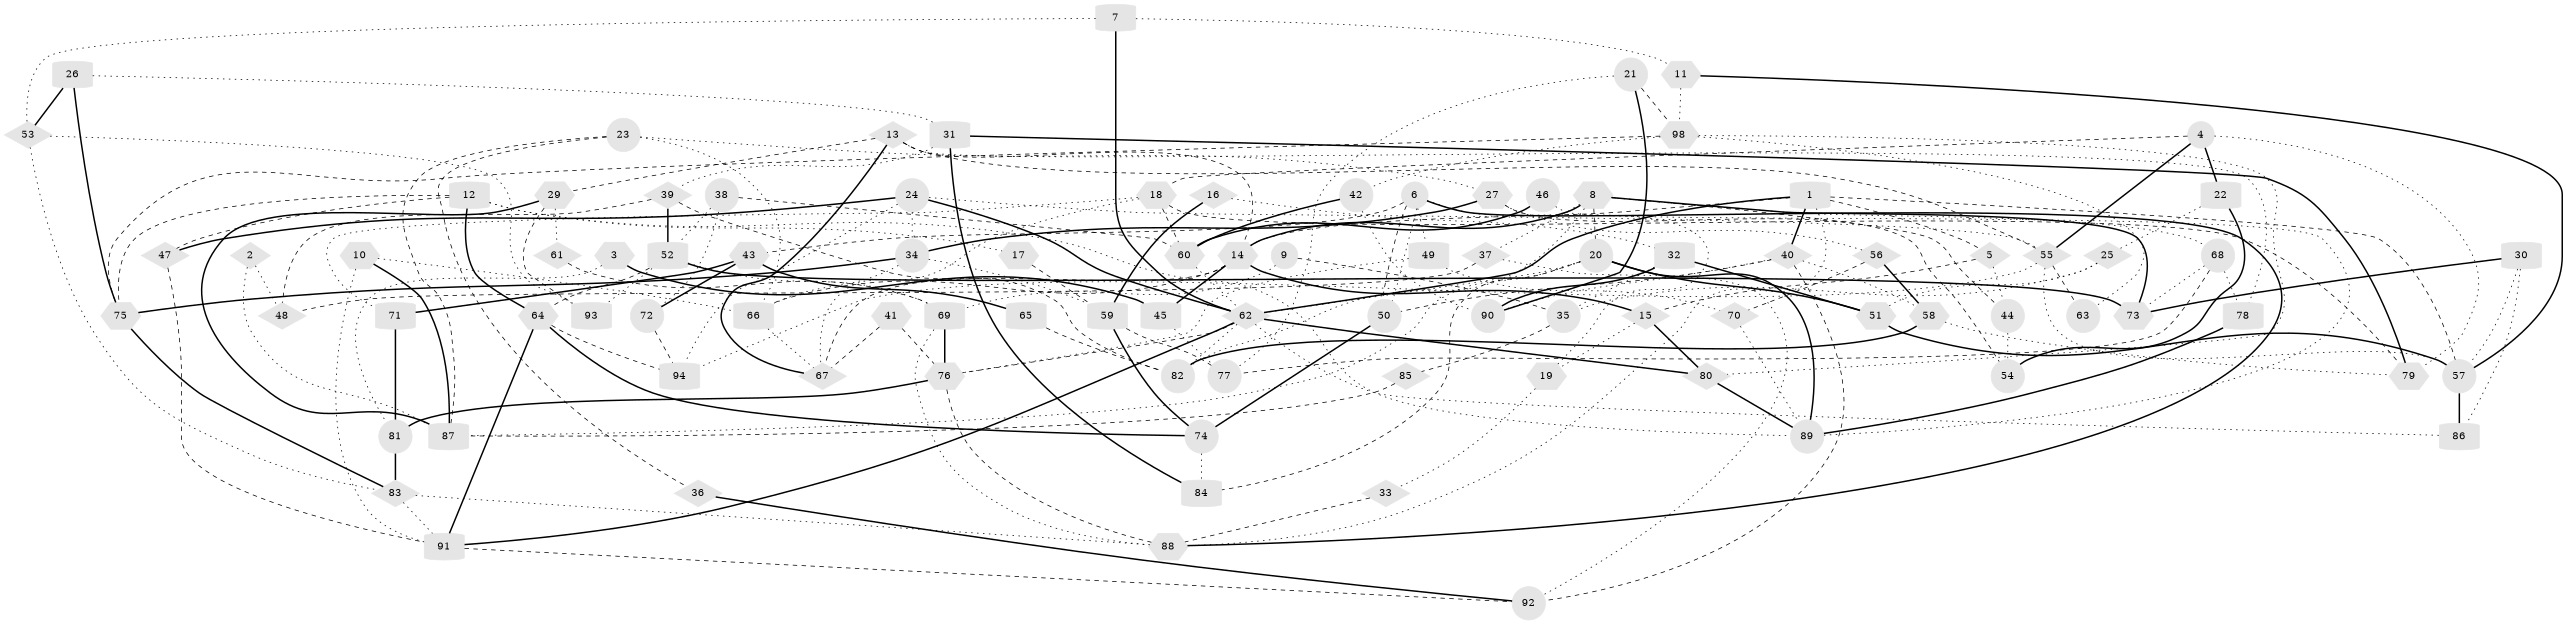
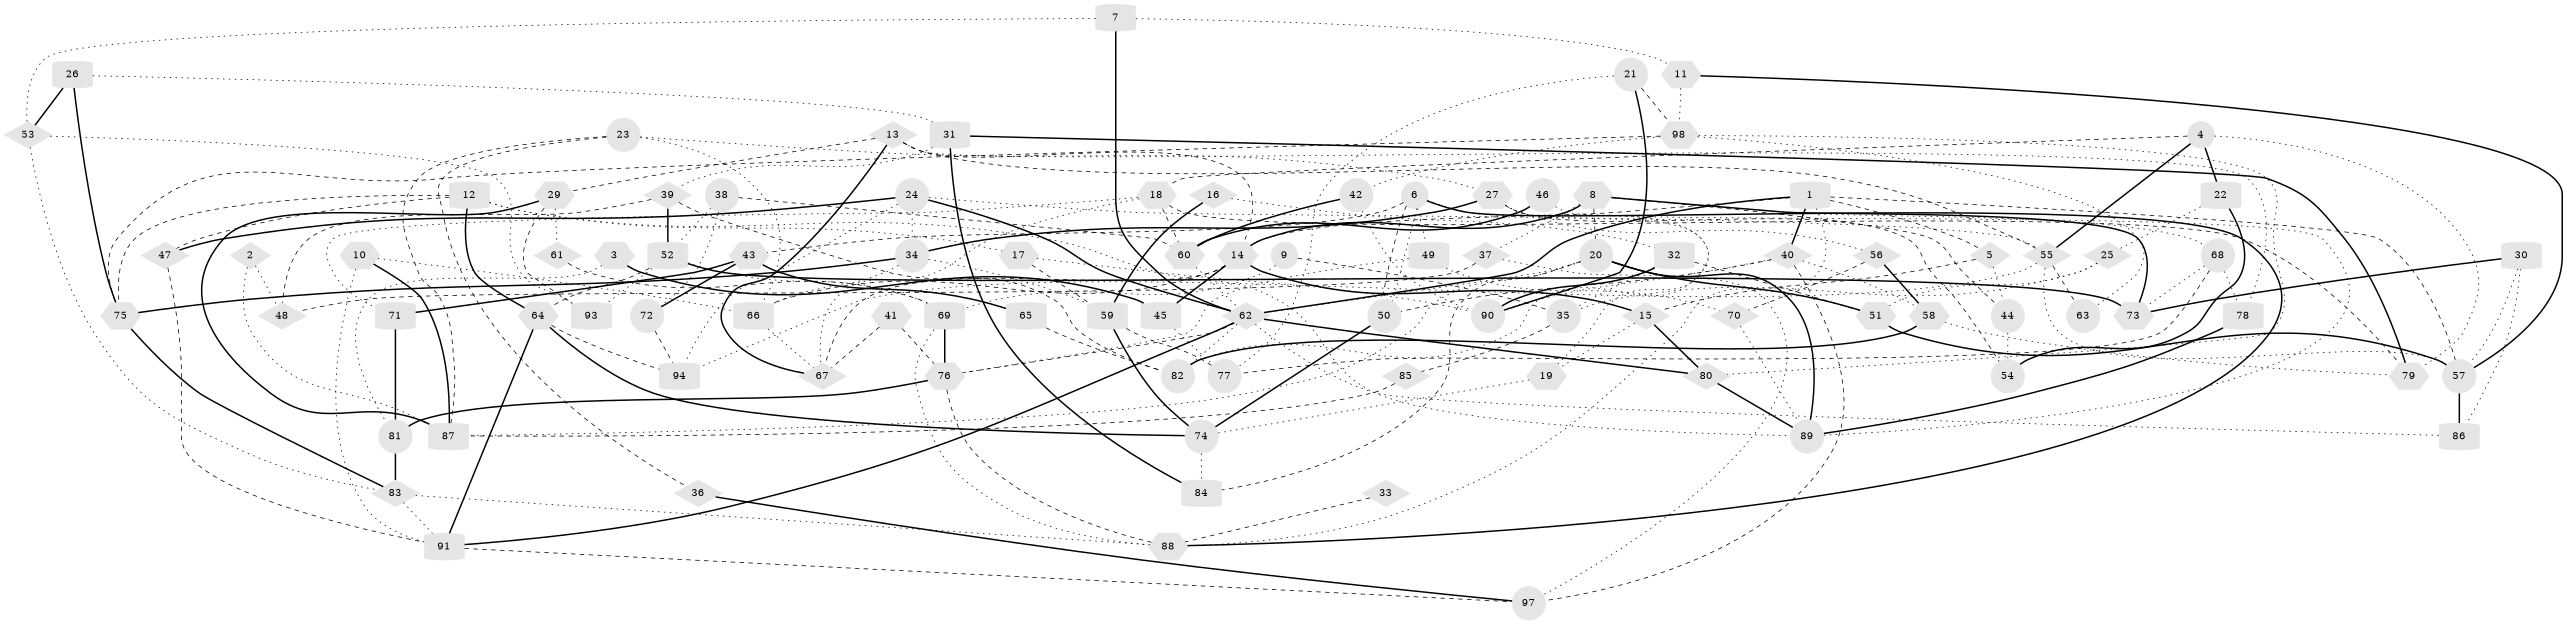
edge "17" -- "90": added
edge "32" -- "51": style bold -> dashed
edge "8" -- "82": now "27" -- "82"
edge "19" -- "33": now "19" -- "74"
node "92": label "92" -> "97"
